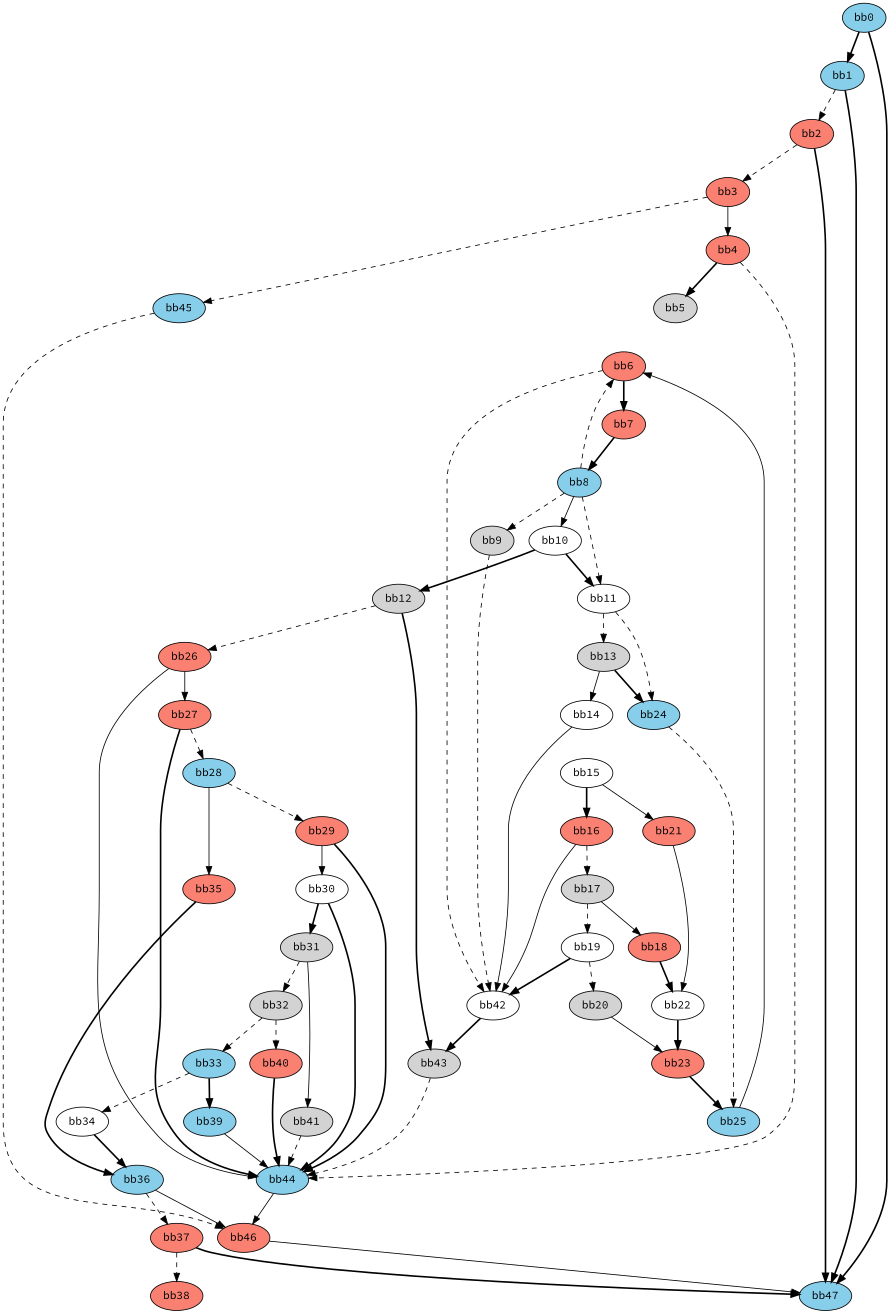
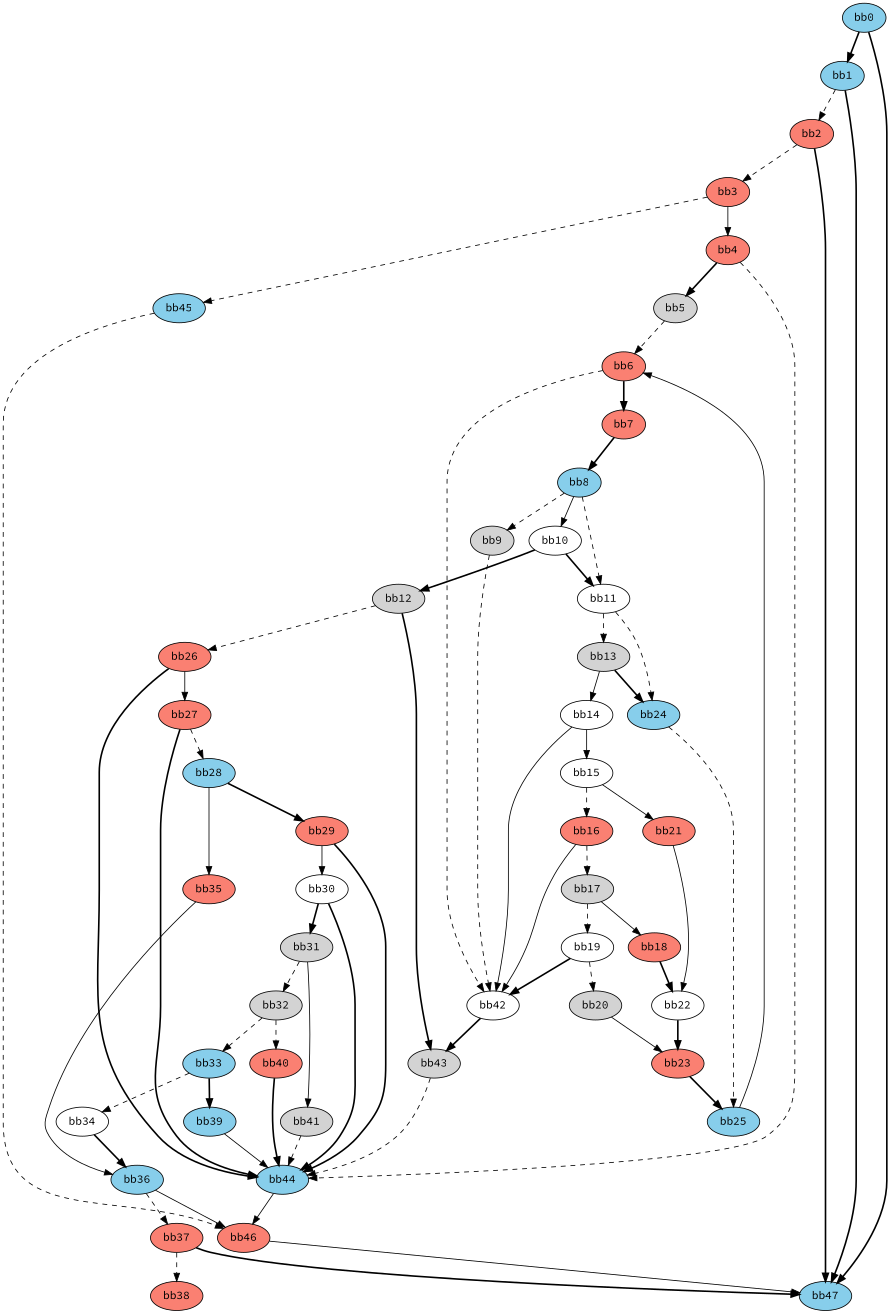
edge "bb8" -> "bb6": now "bb5" -> "bb6"
edge "bb14" -> "bb15": added
edge "bb15" -> "bb16": style bold -> dashed
edge "bb28" -> "bb29": style dashed -> bold
edge "bb26" -> "bb44": style solid -> bold
edge "bb35" -> "bb36": style bold -> solid
